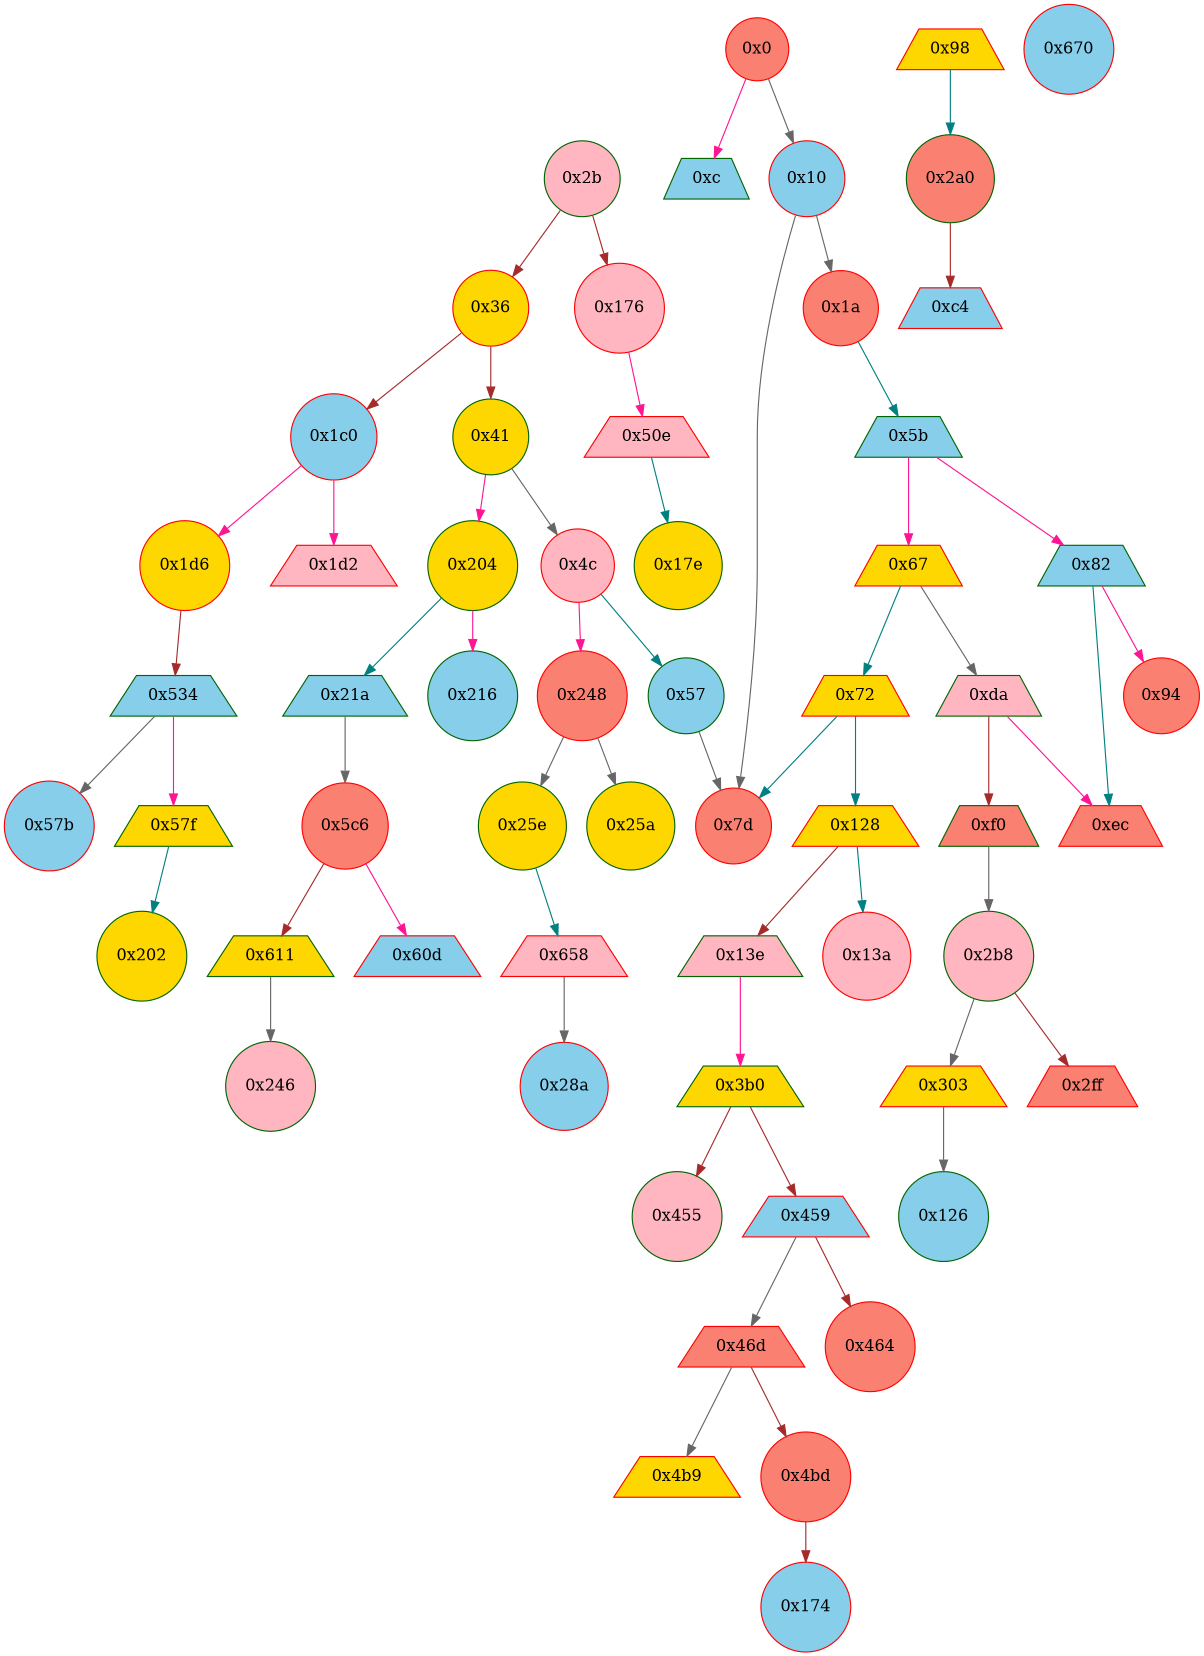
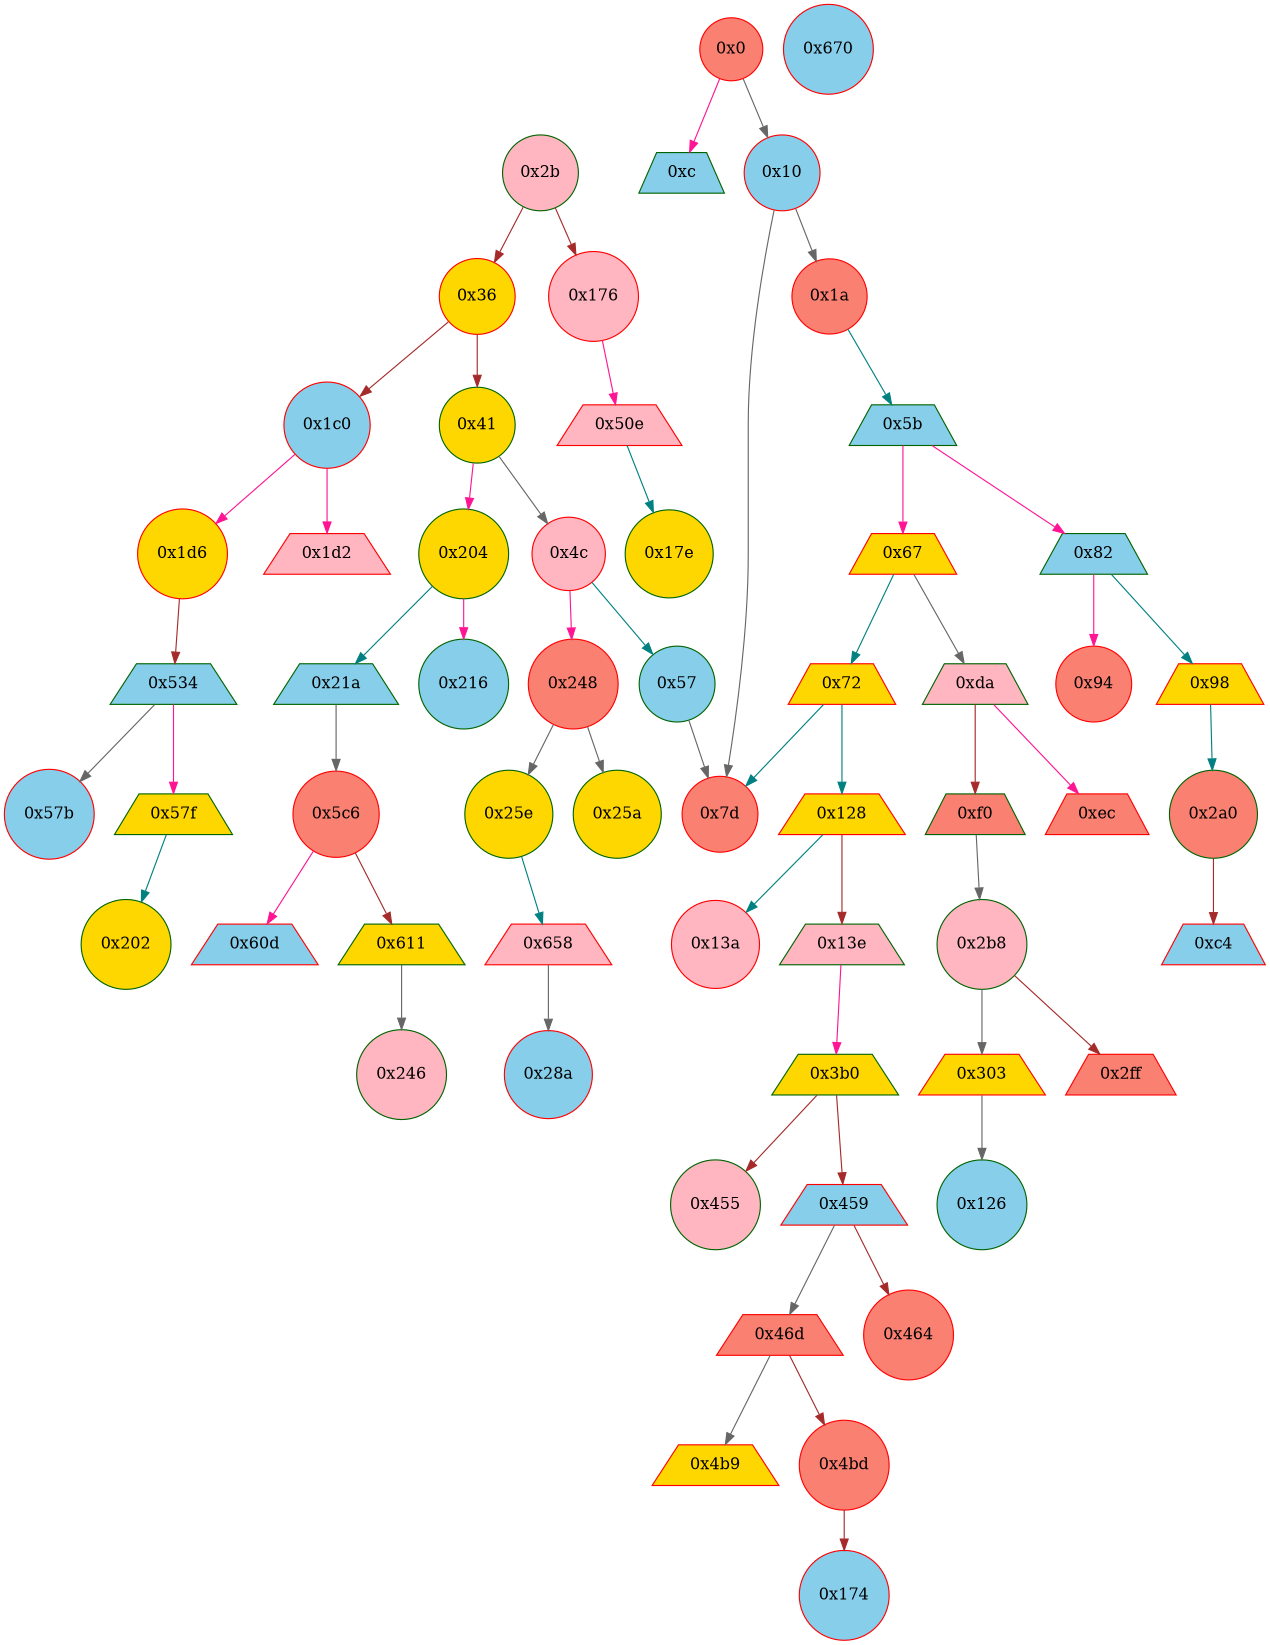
edge "0x82" -> "0xec": now "0x82" -> "0x98"
